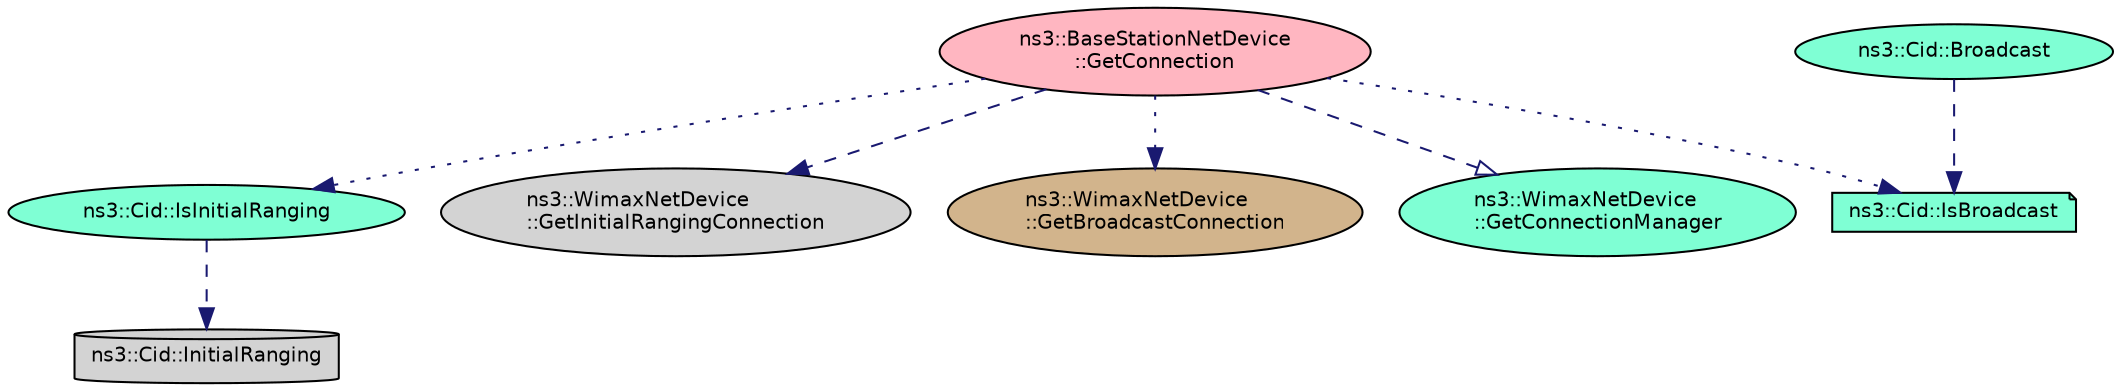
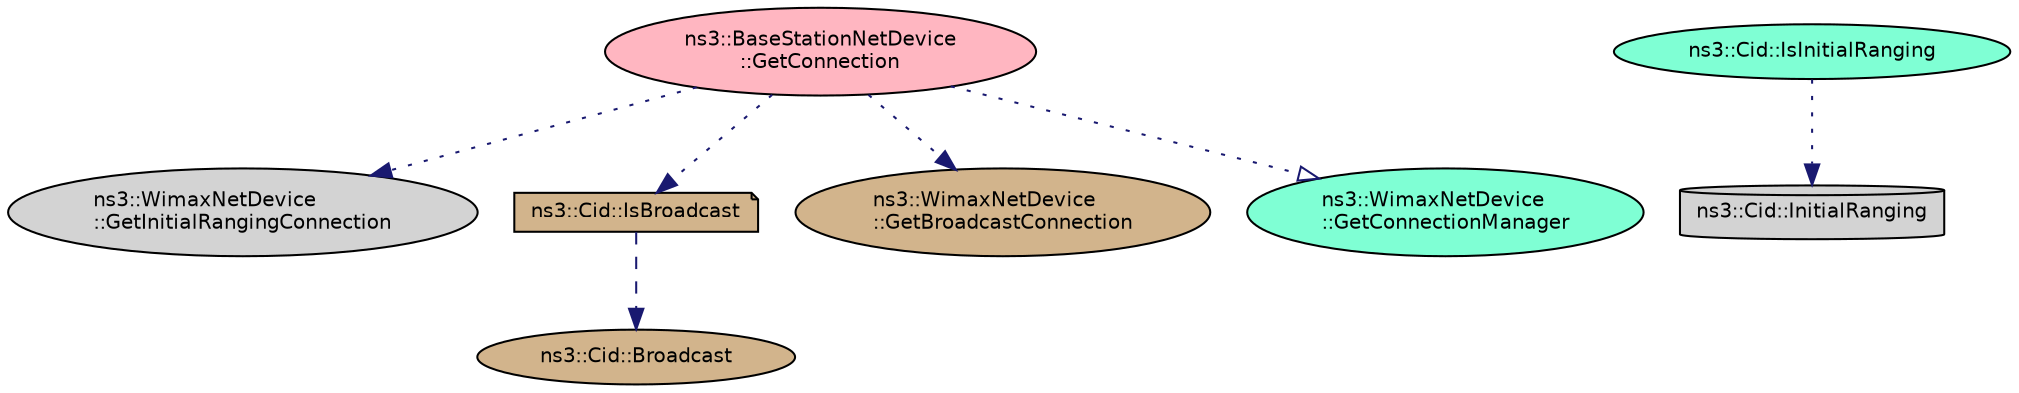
node "ns3::Cid::Broadcast": fillcolor aquamarine -> tan
edge "ns3::Cid::Broadcast" -> "ns3::Cid::IsBroadcast": reversed
edge "ns3::BaseStationNetDevice ::GetConnection" -> "ns3::WimaxNetDevice ::GetInitialRangingConnection": style dashed -> dotted
edge "ns3::BaseStationNetDevice ::GetConnection" -> "ns3::Cid::IsInitialRanging": removed
edge "ns3::BaseStationNetDevice ::GetConnection" -> "ns3::WimaxNetDevice ::GetConnectionManager": style dashed -> dotted
node "ns3::Cid::IsBroadcast": fillcolor aquamarine -> tan
edge "ns3::Cid::IsInitialRanging" -> "ns3::Cid::InitialRanging": style dashed -> dotted
